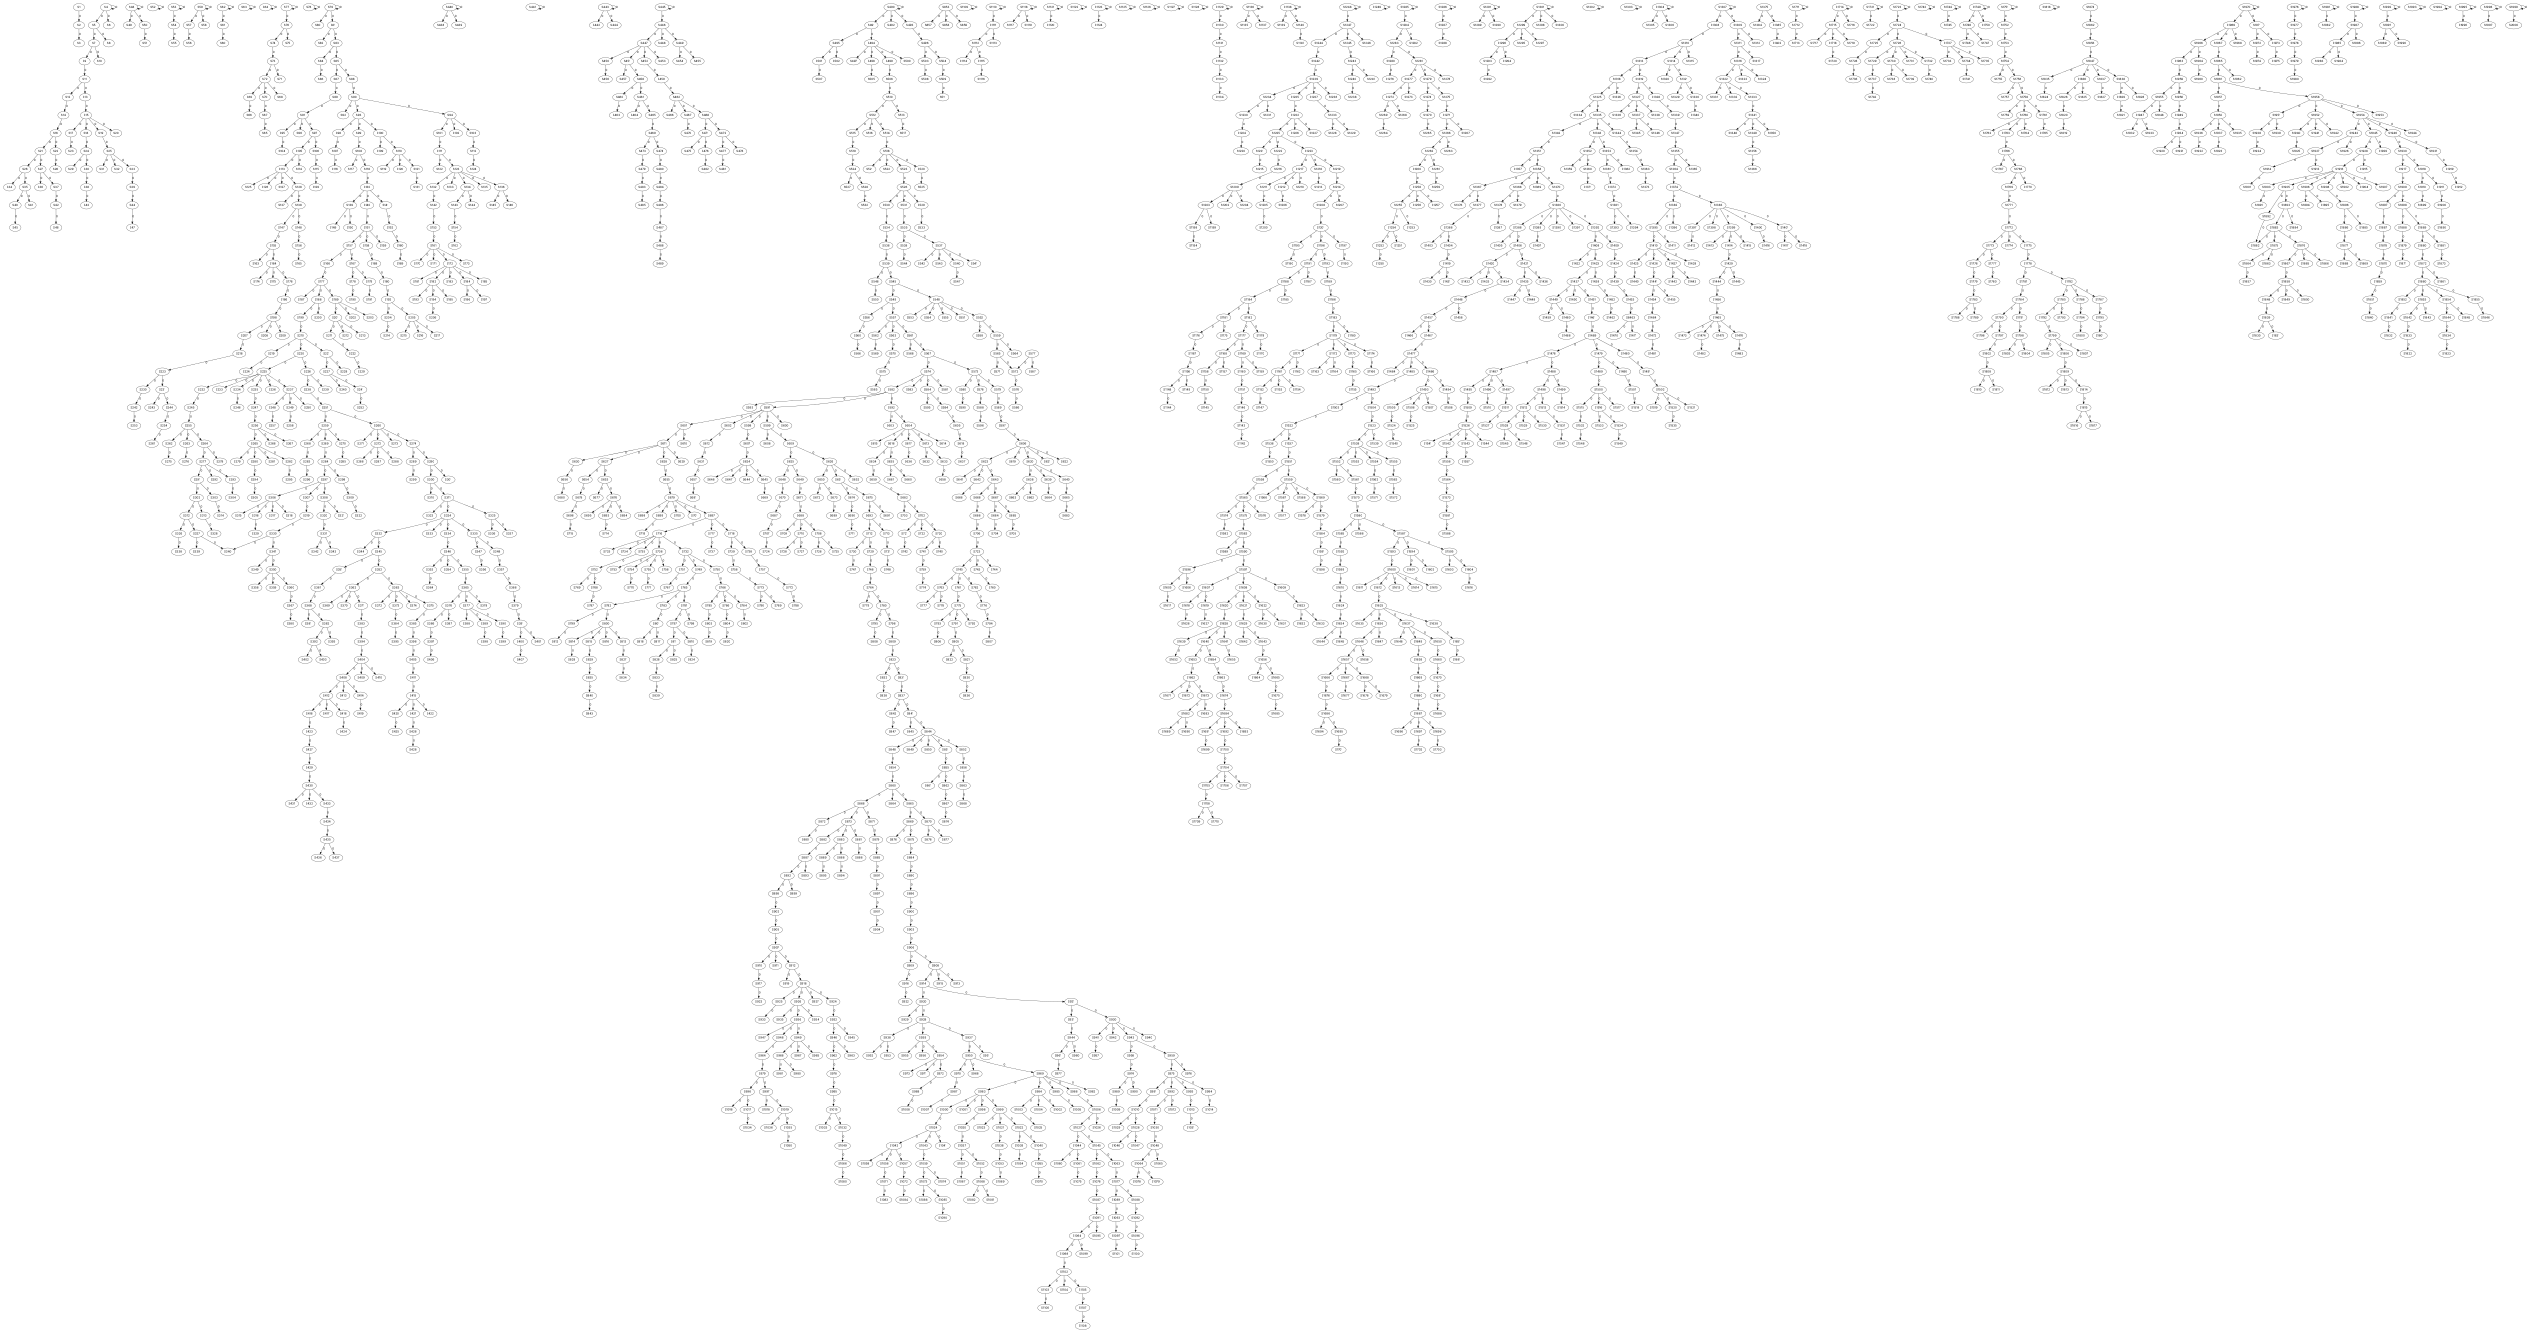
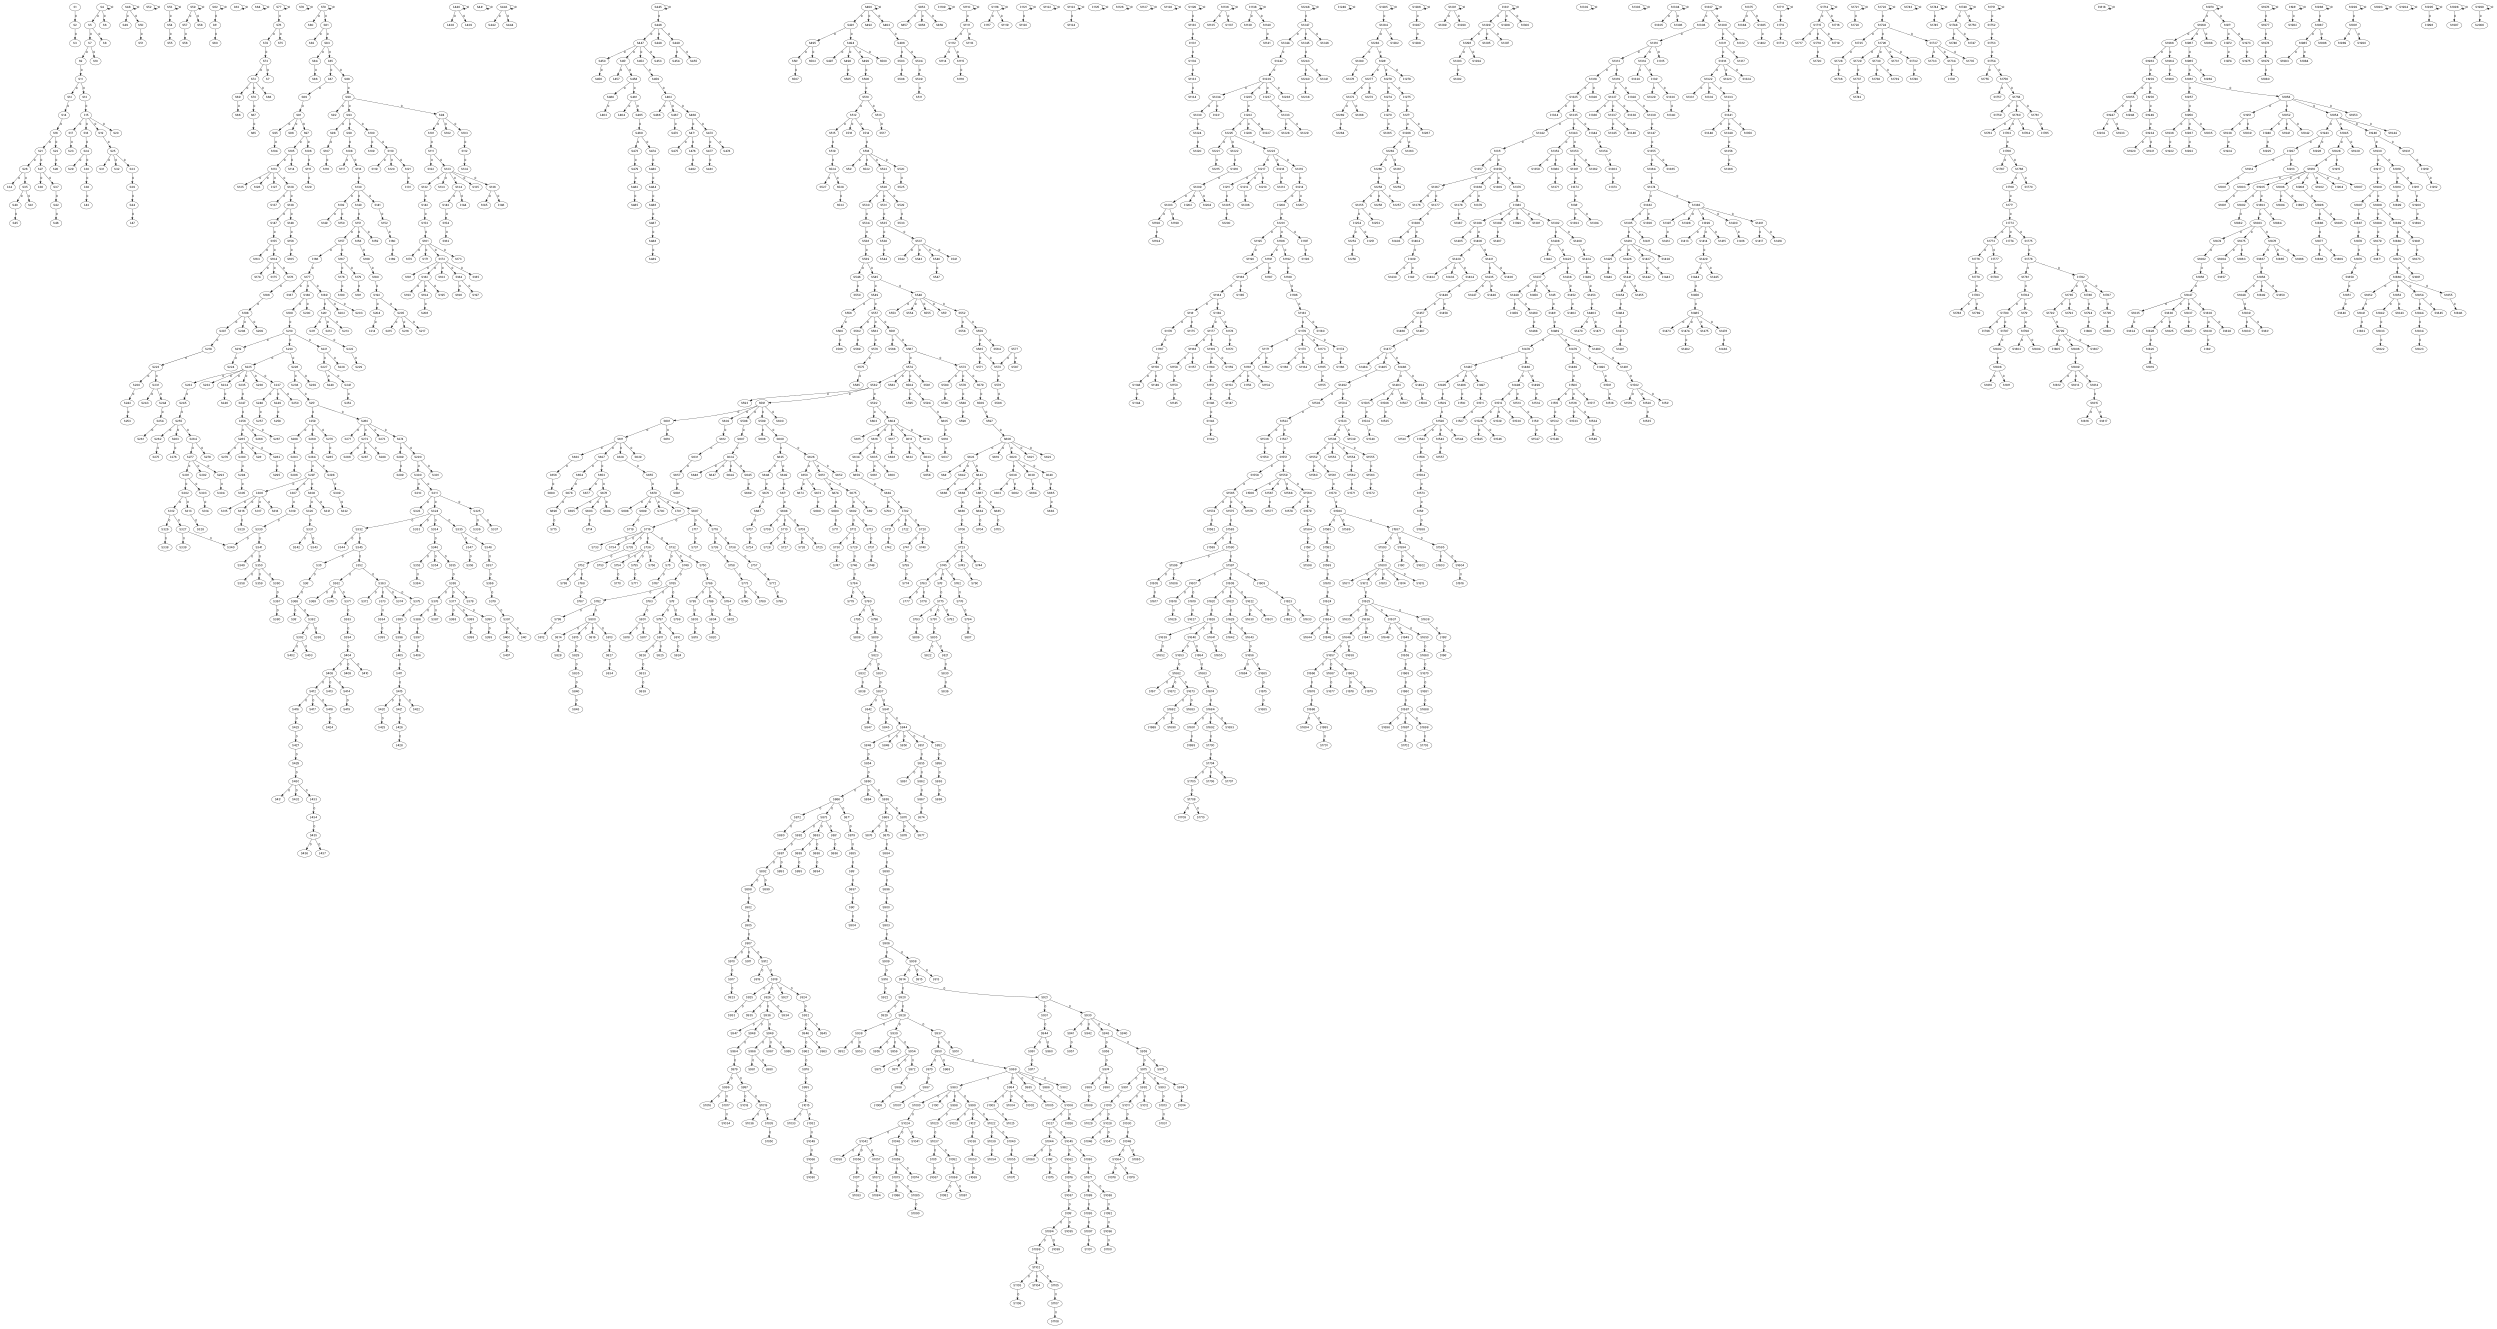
edge "S1883" -> "S1882": now "S1883" -> "S1874"
